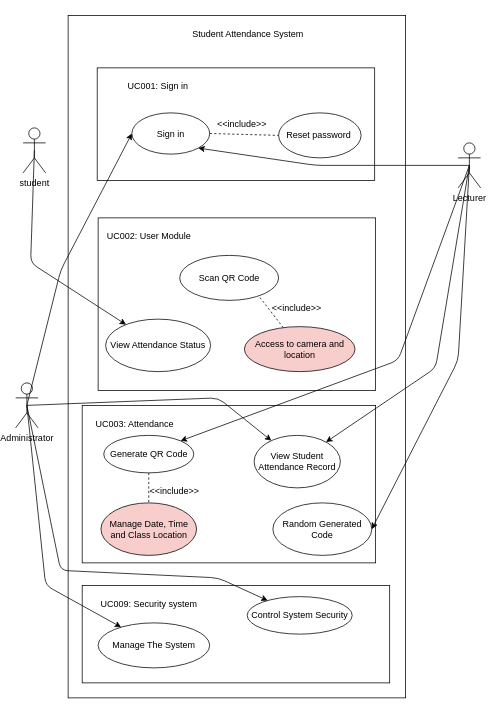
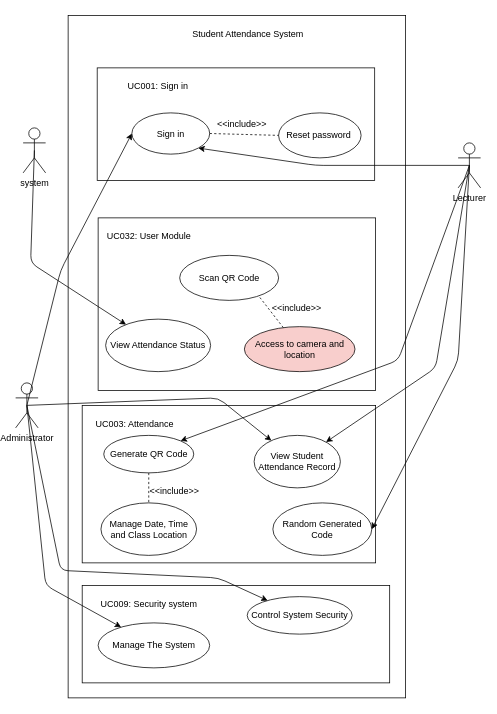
node "student": label "student" -> "system"
node "UC002: User Module": label "UC002: User Module" -> "UC032: User Module"
node "Manage Date, Time and Class Location": fillcolor #f8cecc -> #ffffff
